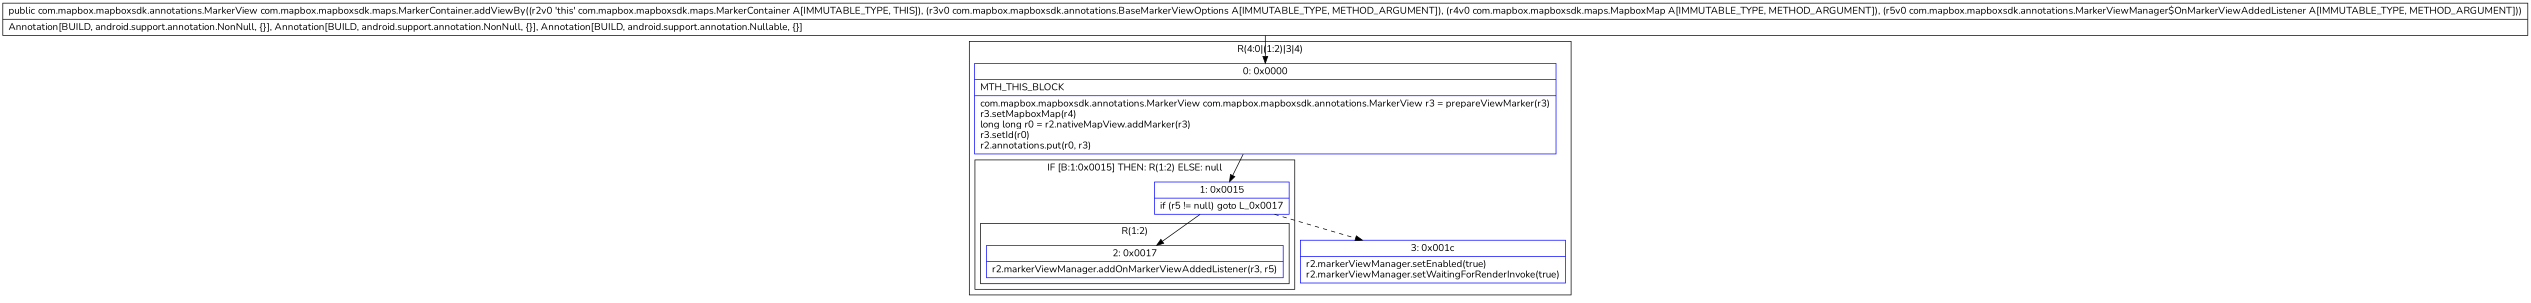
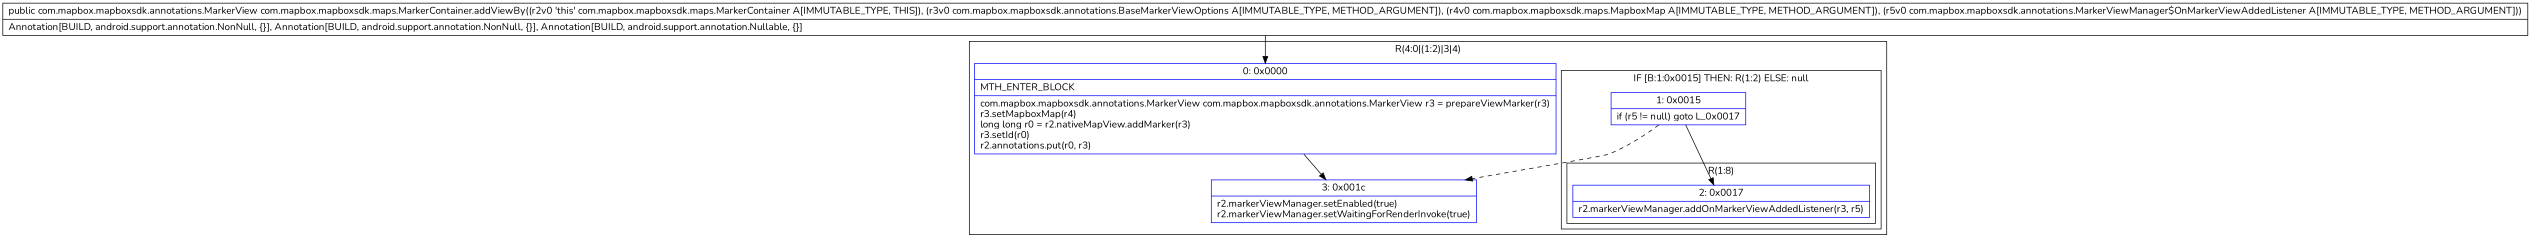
node "0: 0x0000": text "MTH_THIS_BLOCK" -> "MTH_ENTER_BLOCK"
edge "0: 0x0000" -> "1: 0x0015": now "0: 0x0000" -> "3: 0x001c"
cluster "R(1:2)": label "R(1:2)" -> "R(1:8)"
